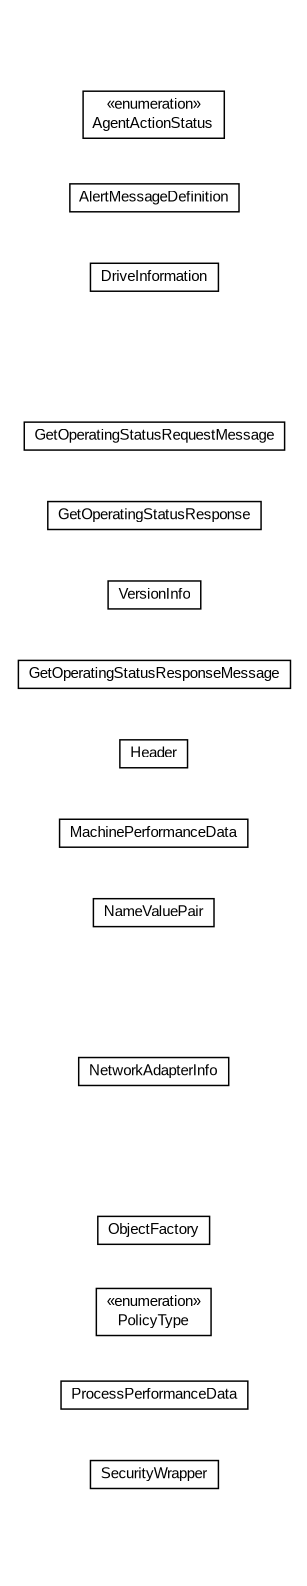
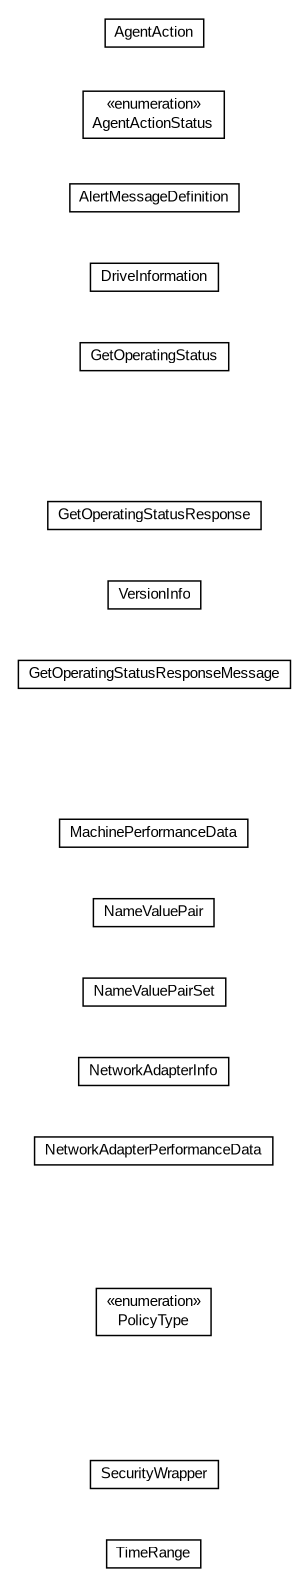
node "AgentAction": added
node "GetOperatingStatus": added
node "GetOperatingStatusRequestMessage": removed
node "Header": removed
node "NameValuePairSet": added
node "NetworkAdapterPerformanceData": added
node "ObjectFactory": removed
node "ProcessPerformanceData": removed
node "TimeRange": added
